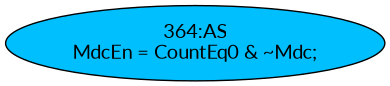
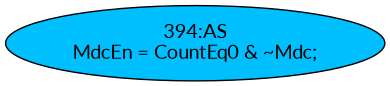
node "364:AS MdcEn = CountEq0 & ~Mdc;": label "364:AS MdcEn = CountEq0 & ~Mdc;" -> "394:AS MdcEn = CountEq0 & ~Mdc;"
